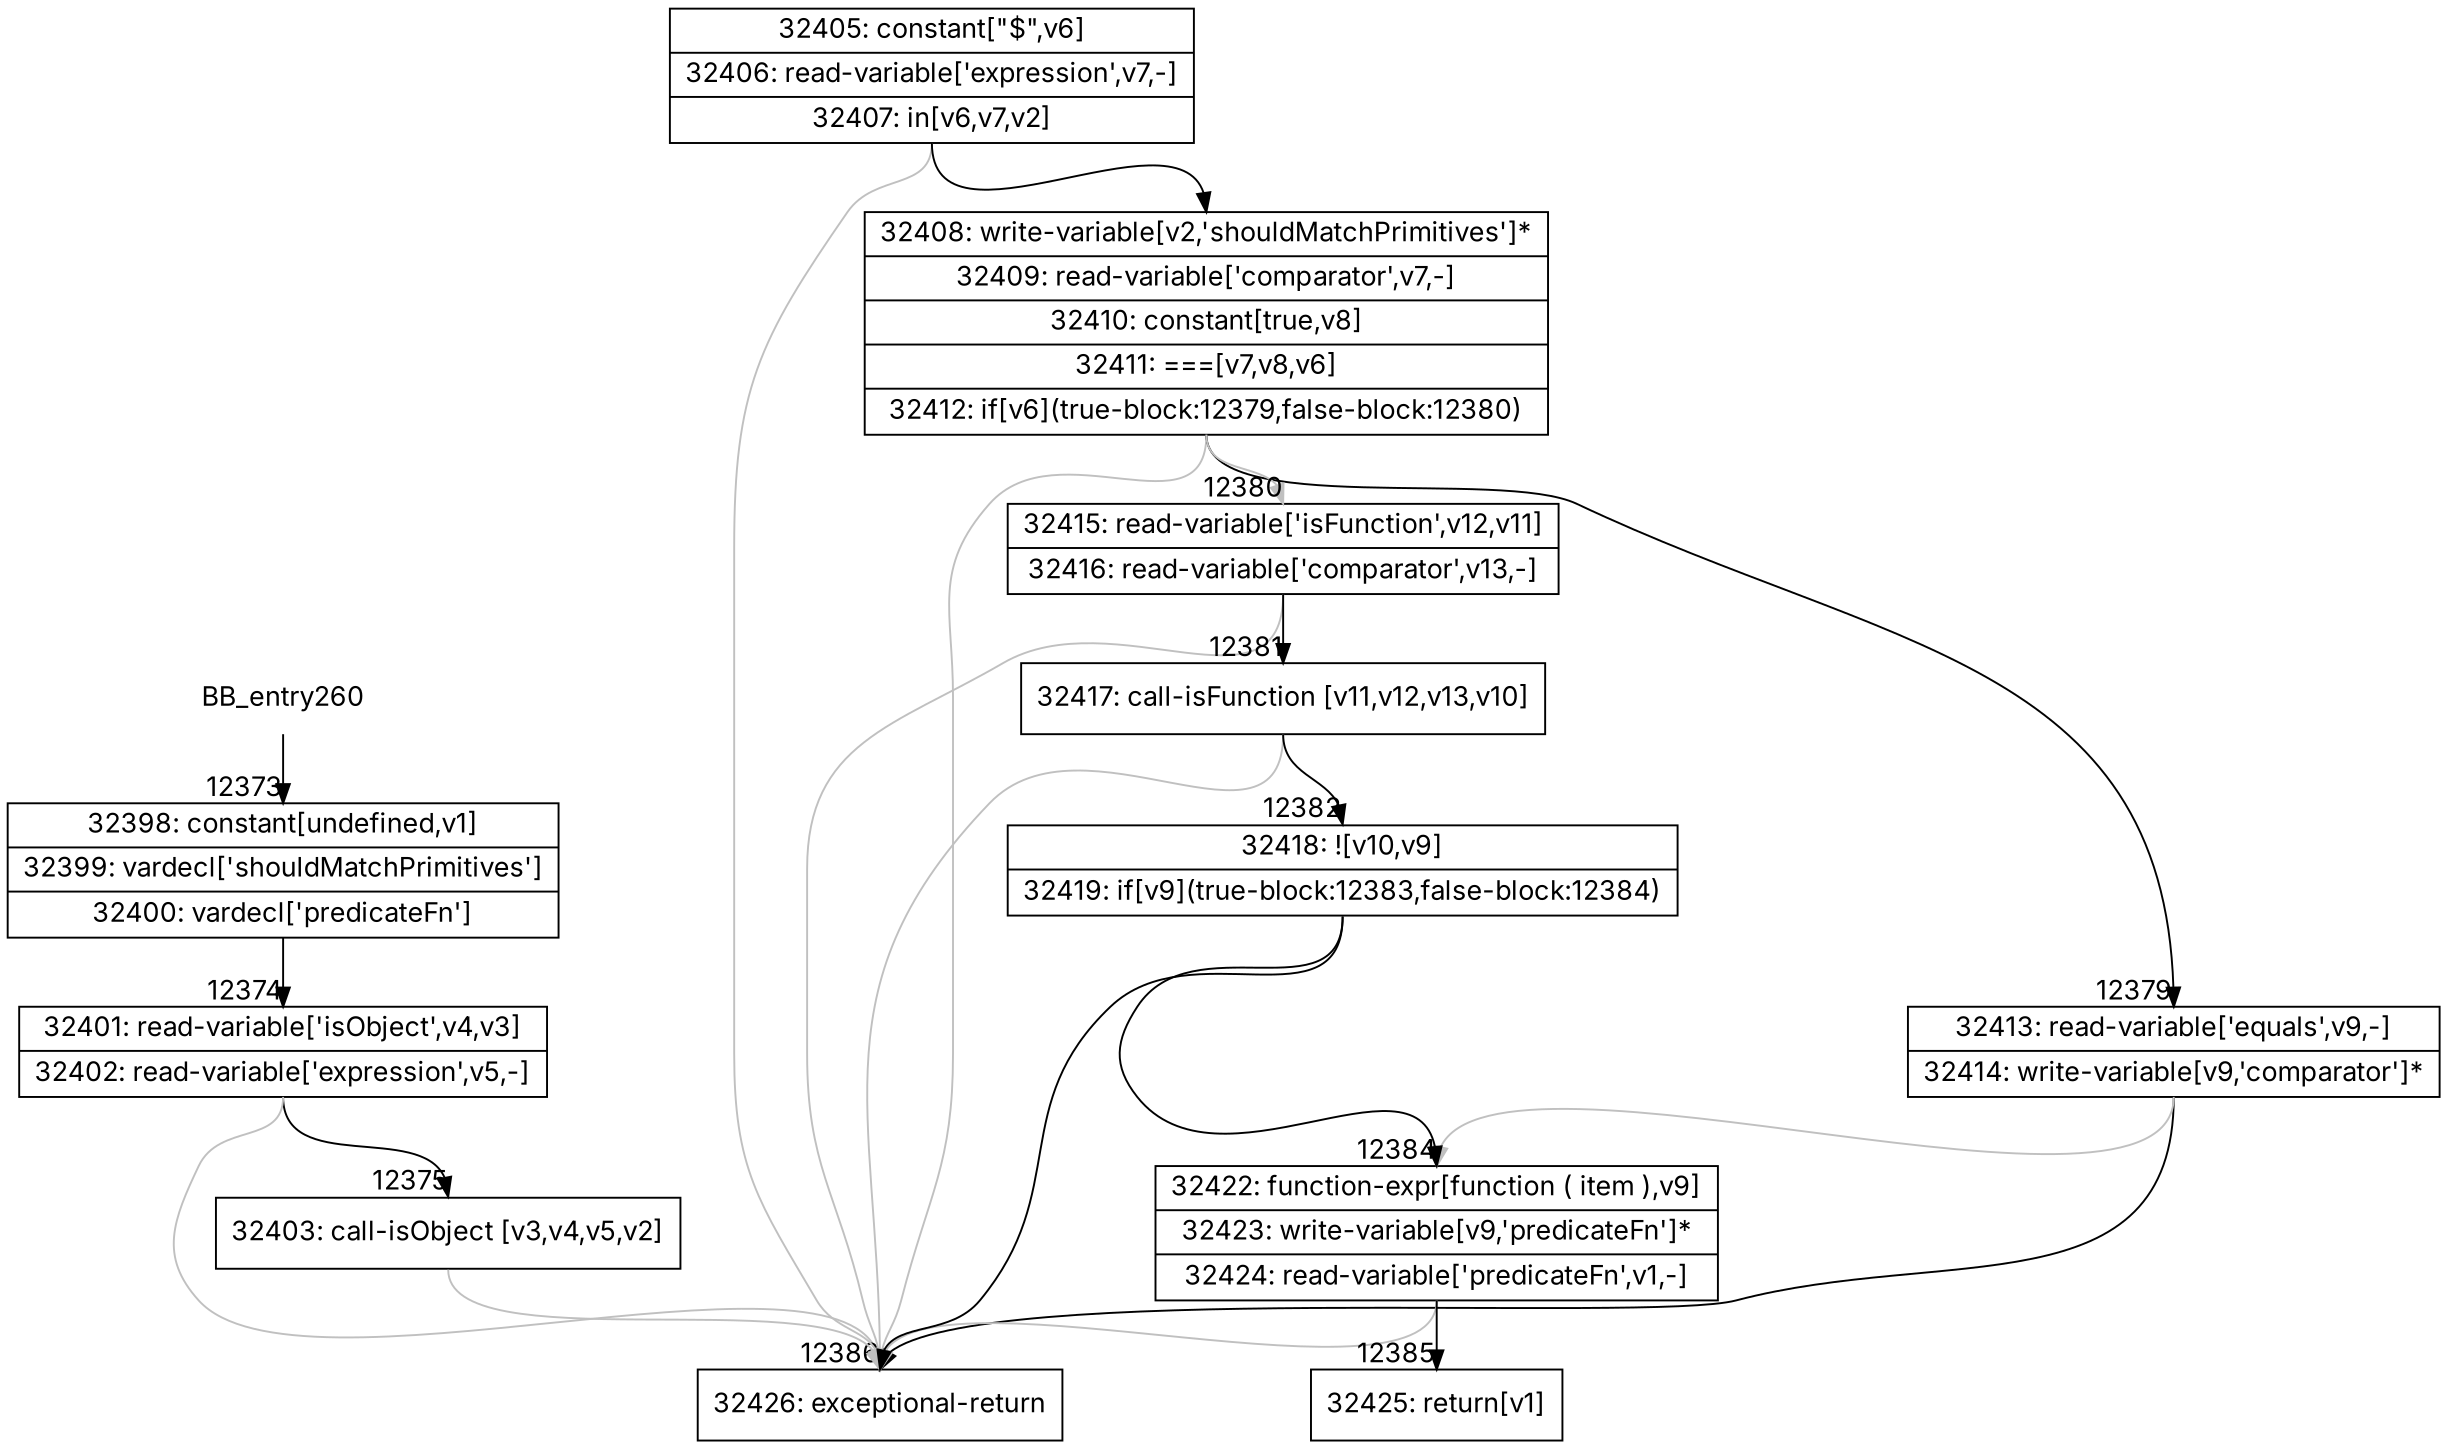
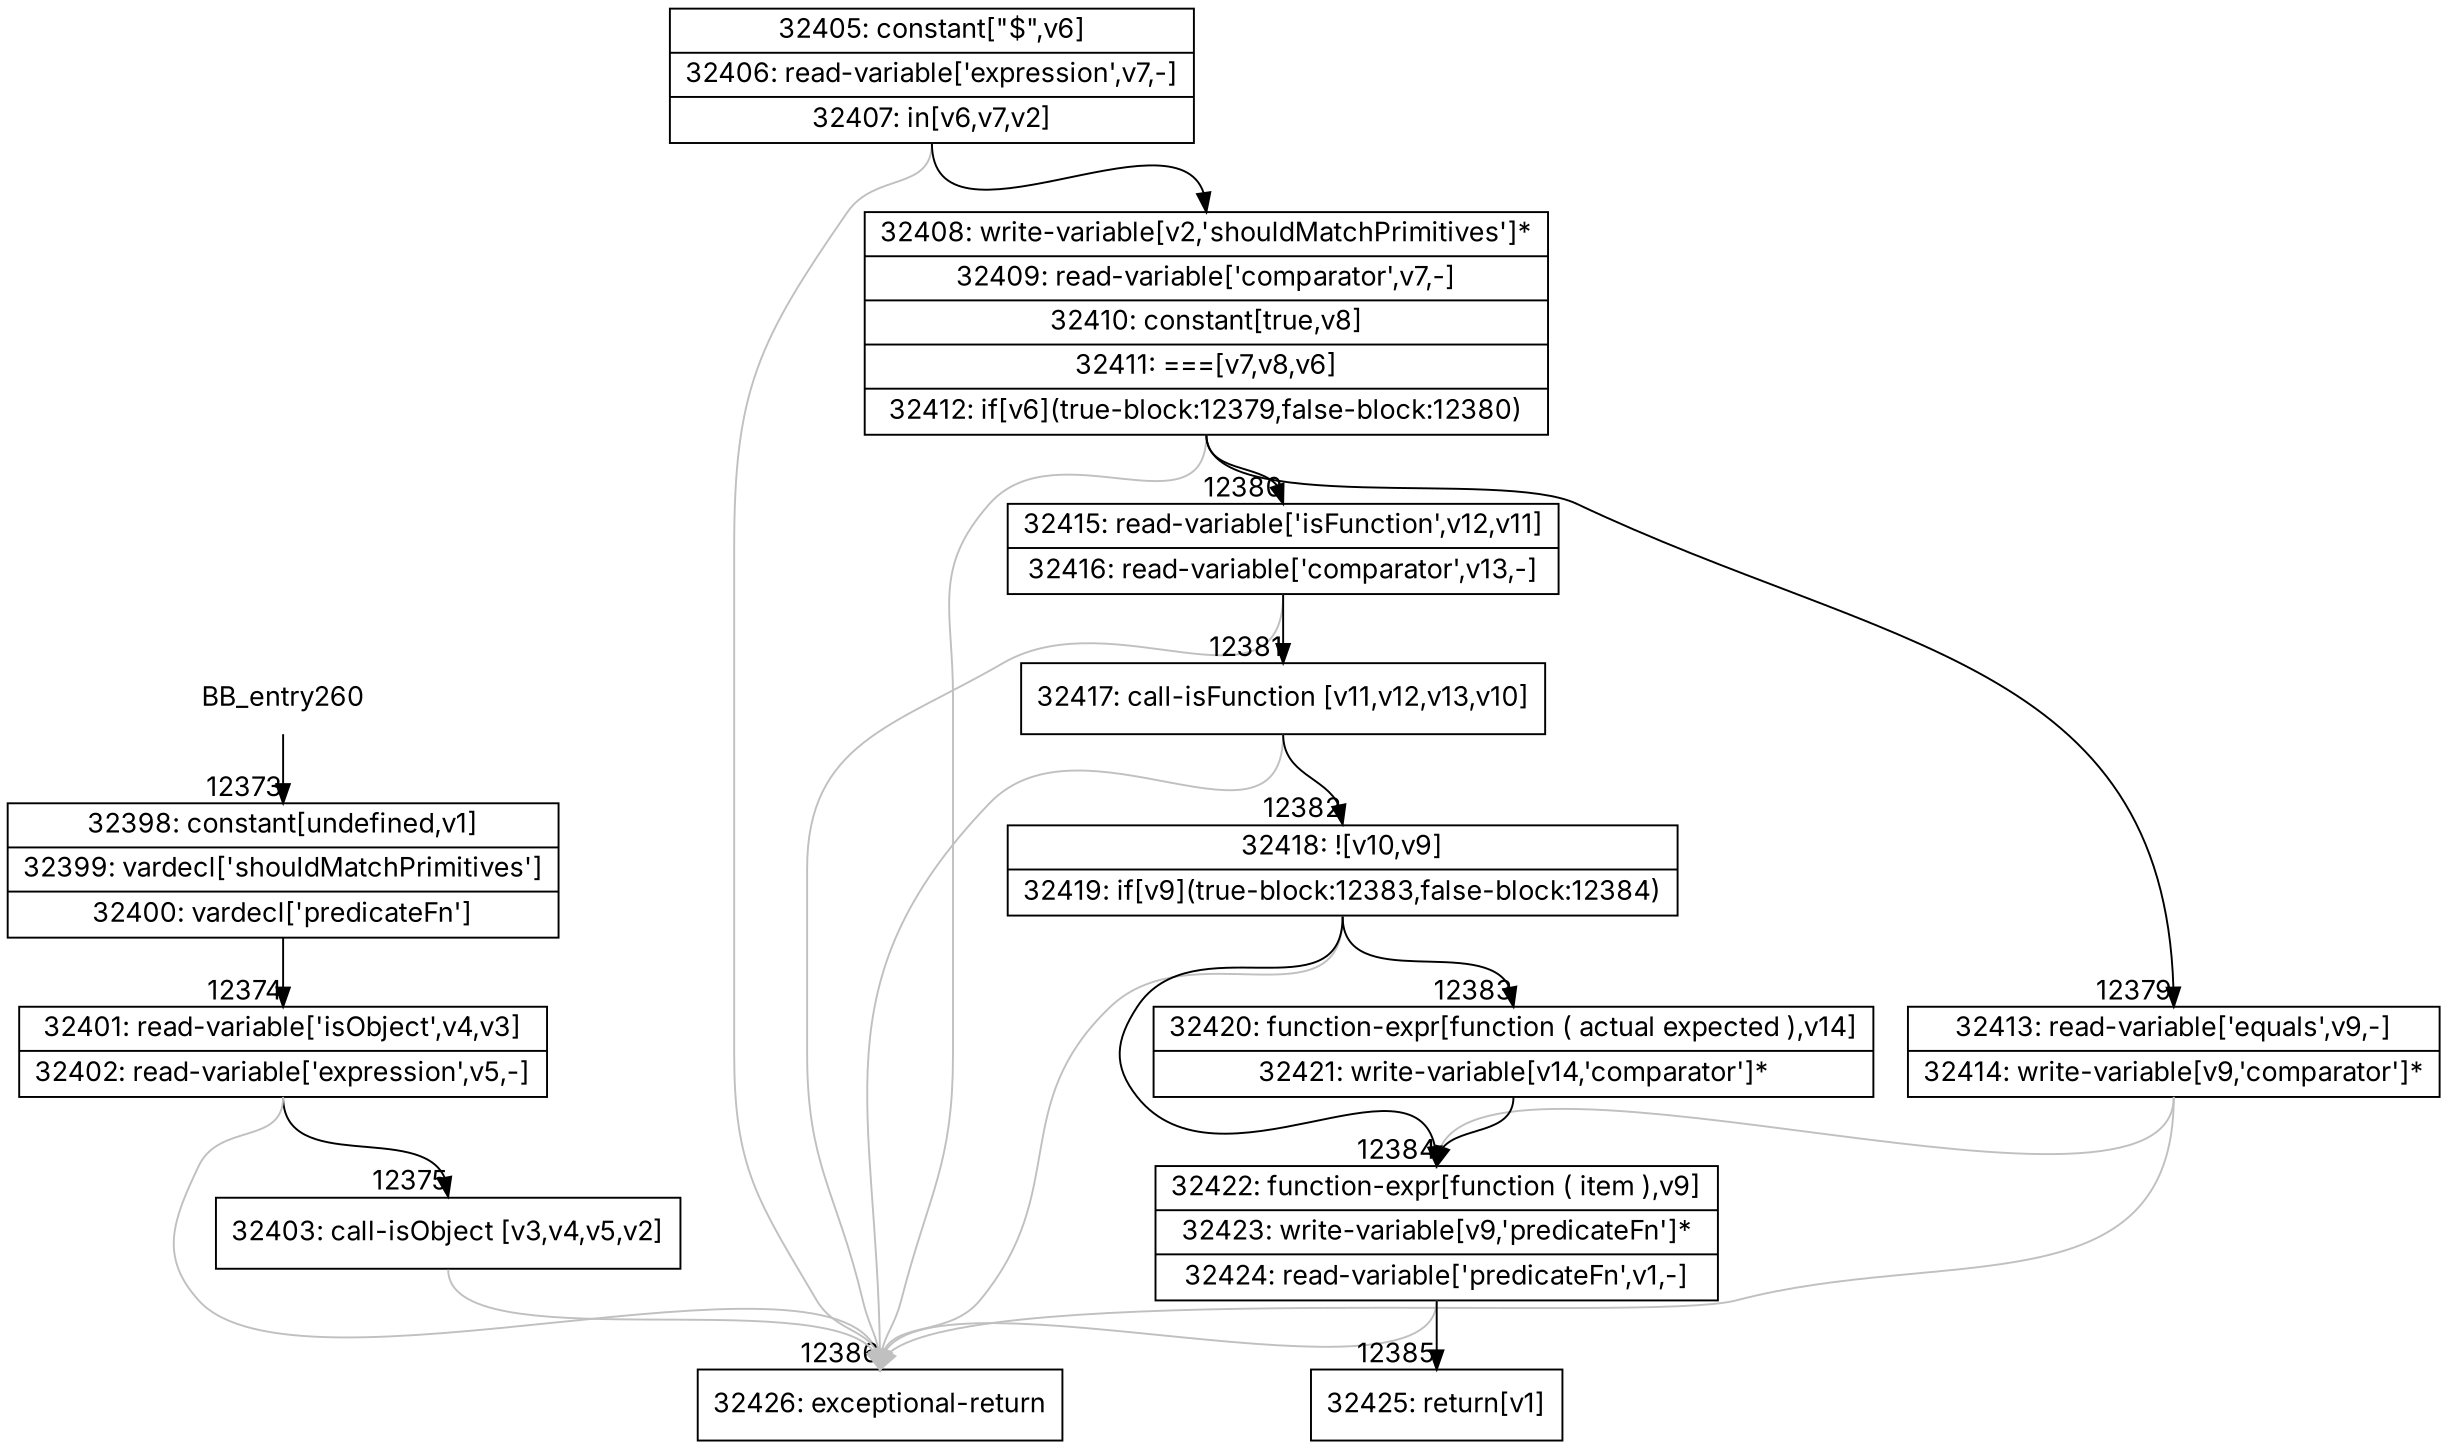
edge "32408: write-variable[v2,'shouldMatchPrimitives']*" -> "32415: read-variable['isFunction',v12,v11]": color gray -> black
node "32420: function-expr[function ( actual expected ),v14]": added
edge "32418: ![v10,v9]" -> "32426: exceptional-return": color black -> gray
edge "32413: read-variable['equals',v9,-]" -> "32426: exceptional-return": color black -> gray
